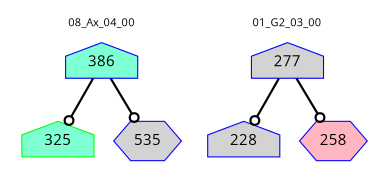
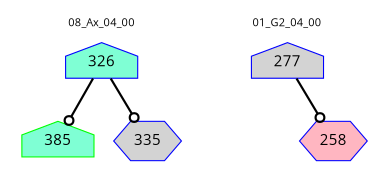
cluster "01_G2_03_00": label "01_G2_03_00" -> "01_G2_04_00"
node "386": label "386" -> "326"
node "325": label "325" -> "385"
node "535": label "535" -> "335"
node "228": removed
